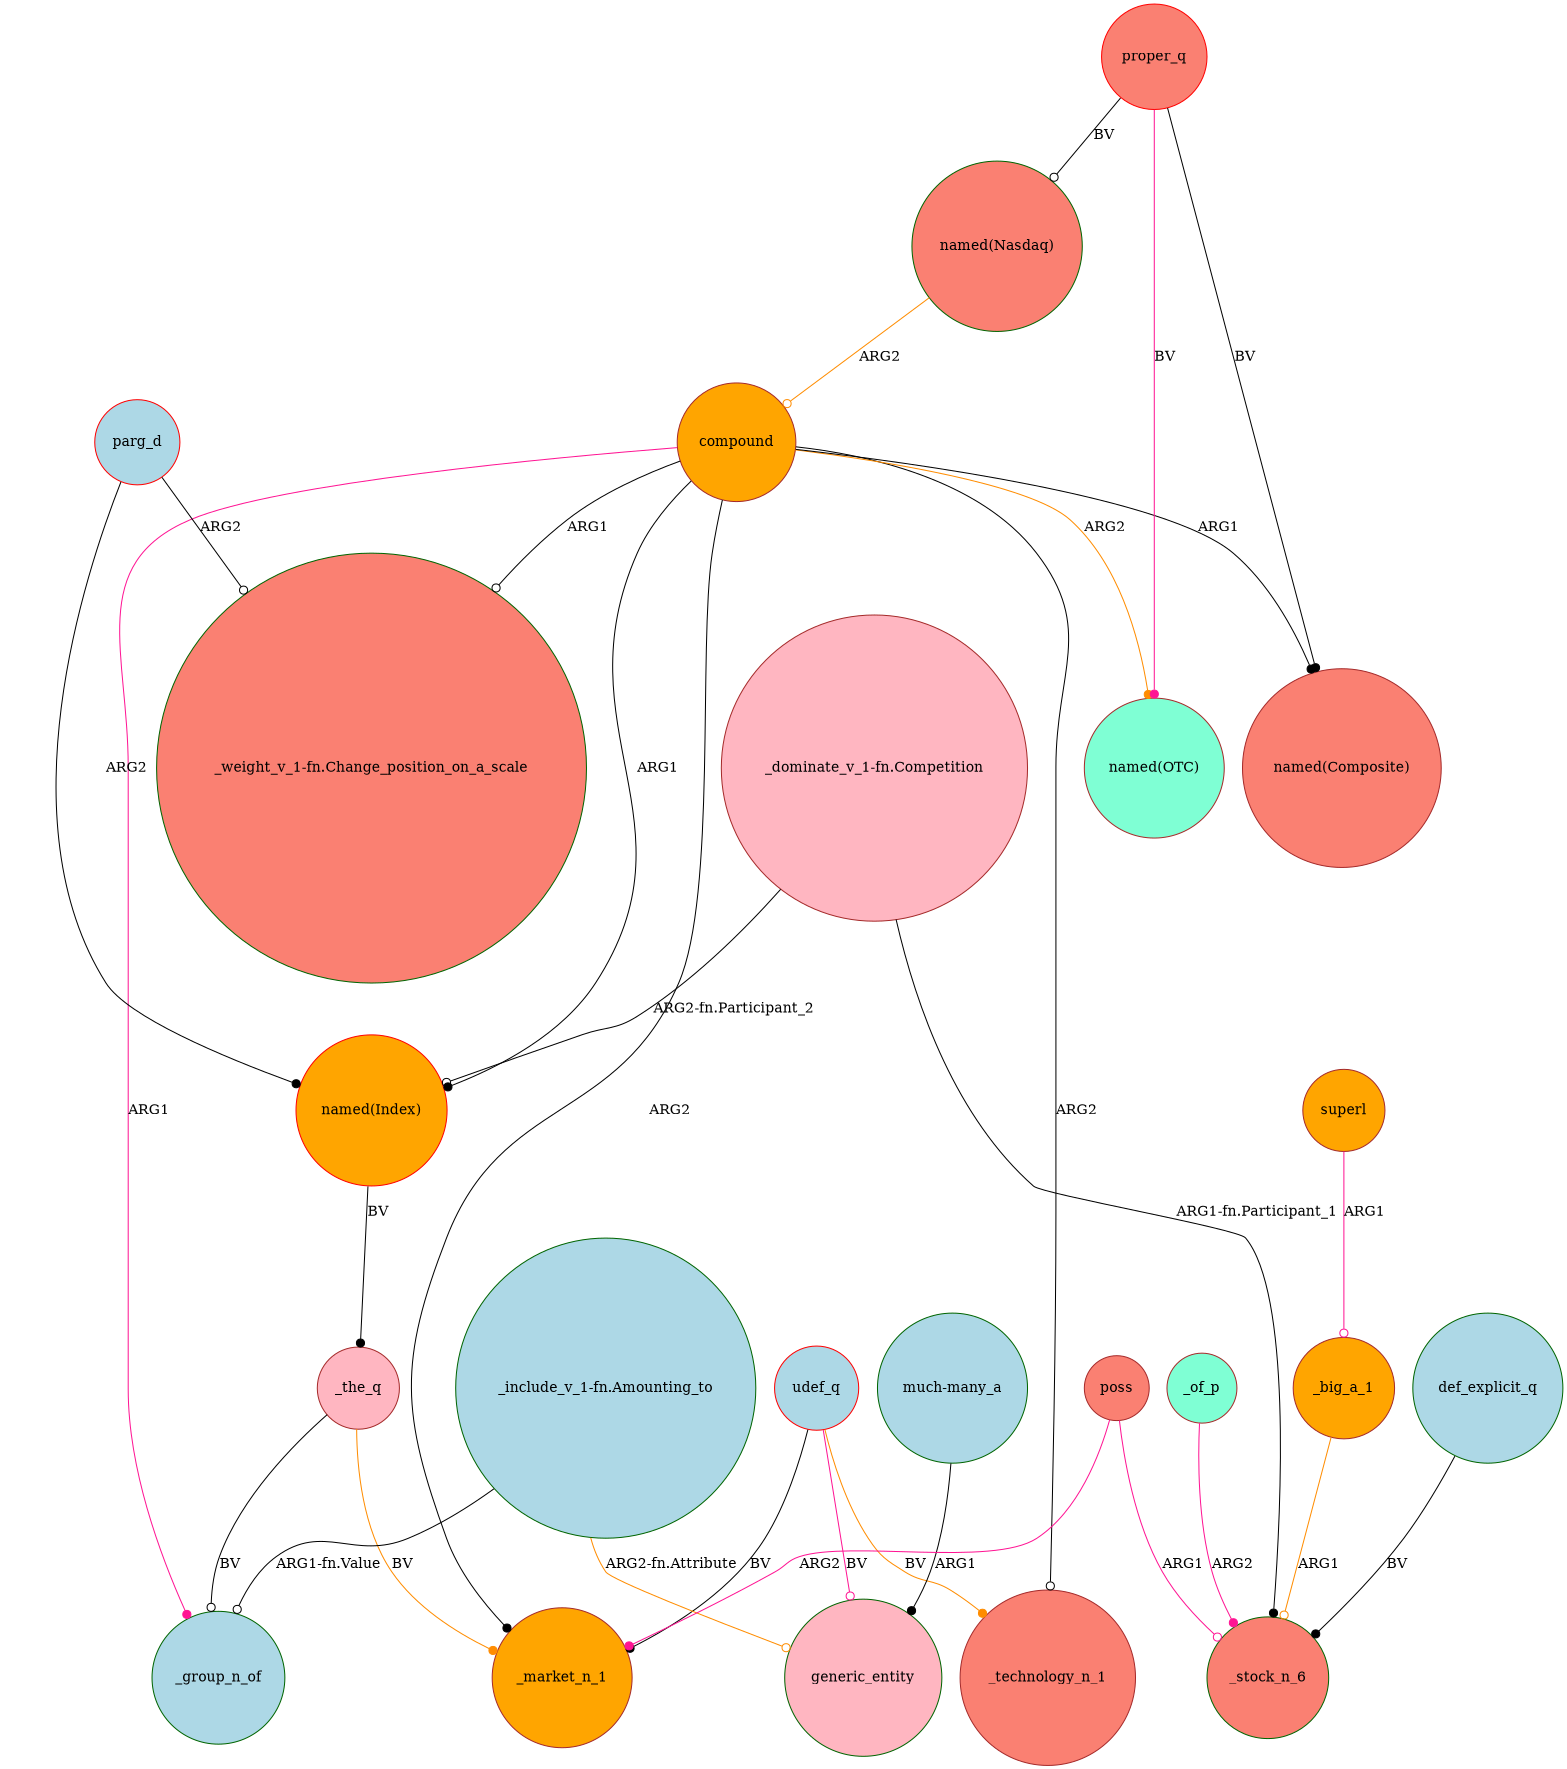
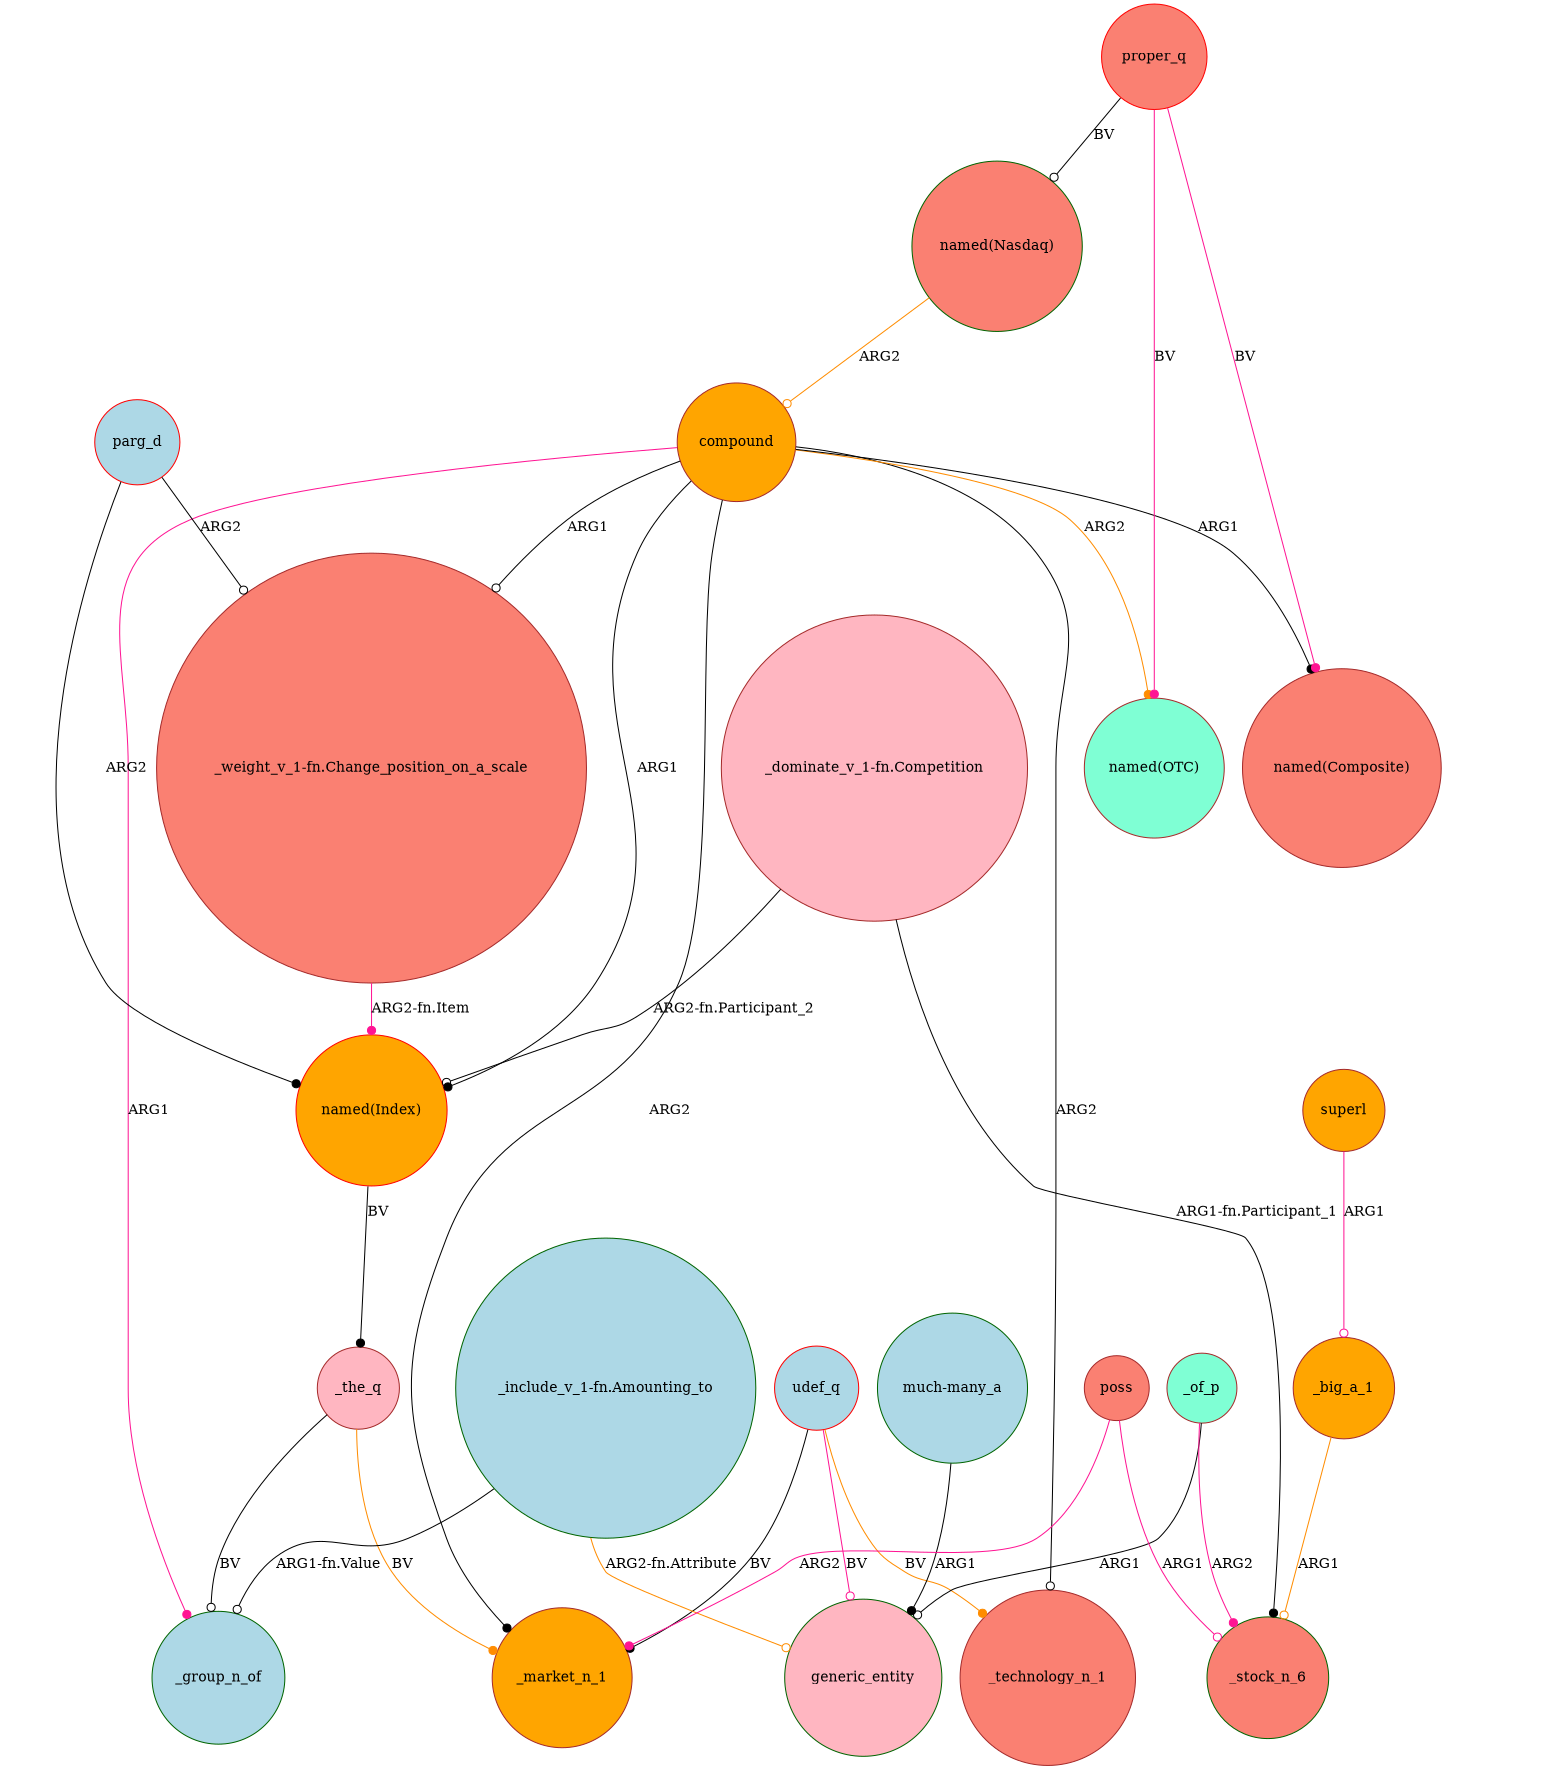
edge "proper_q" -> "named(Composite)": color black -> deeppink
node "_weight_v_1-fn.Change_position_on_a_scale": color darkgreen -> brown
edge "_weight_v_1-fn.Change_position_on_a_scale" -> "named(Index)": added, label "ARG2-fn.Item"
node "def_explicit_q": removed
edge "_of_p" -> "generic_entity": added, label "ARG1"
